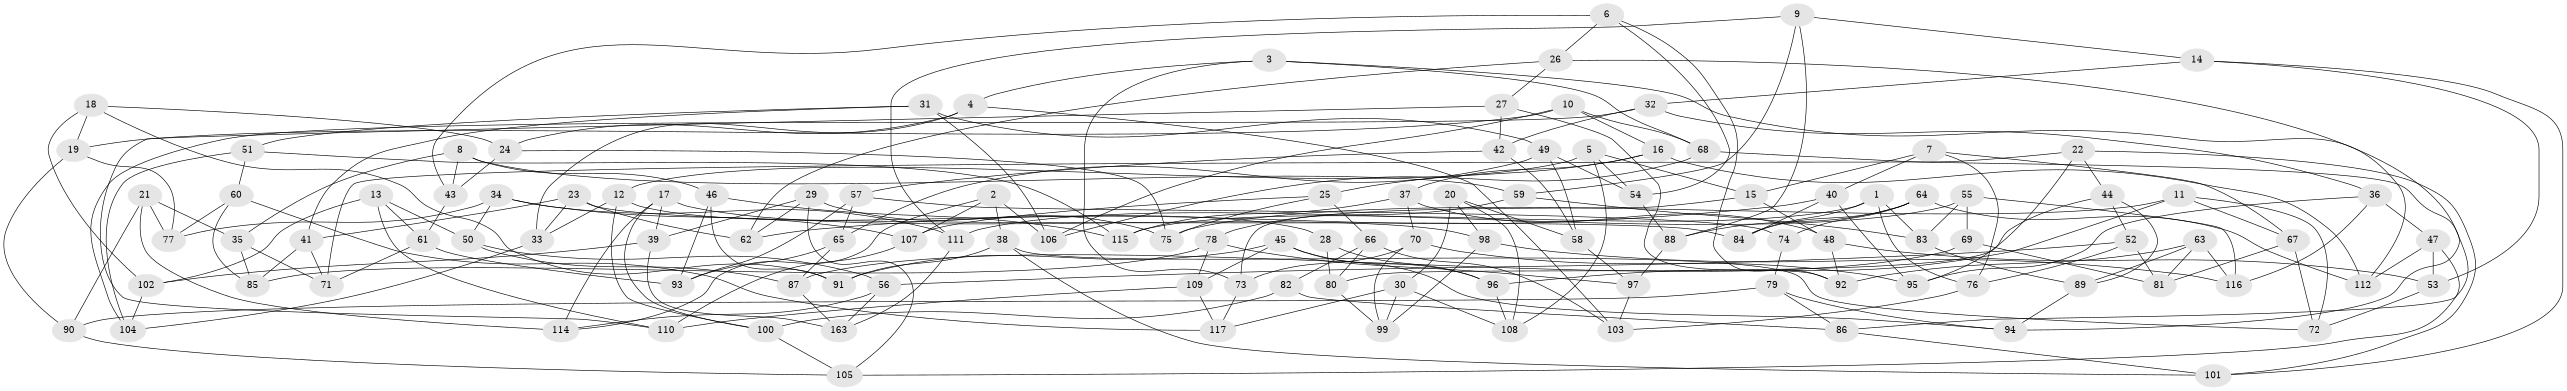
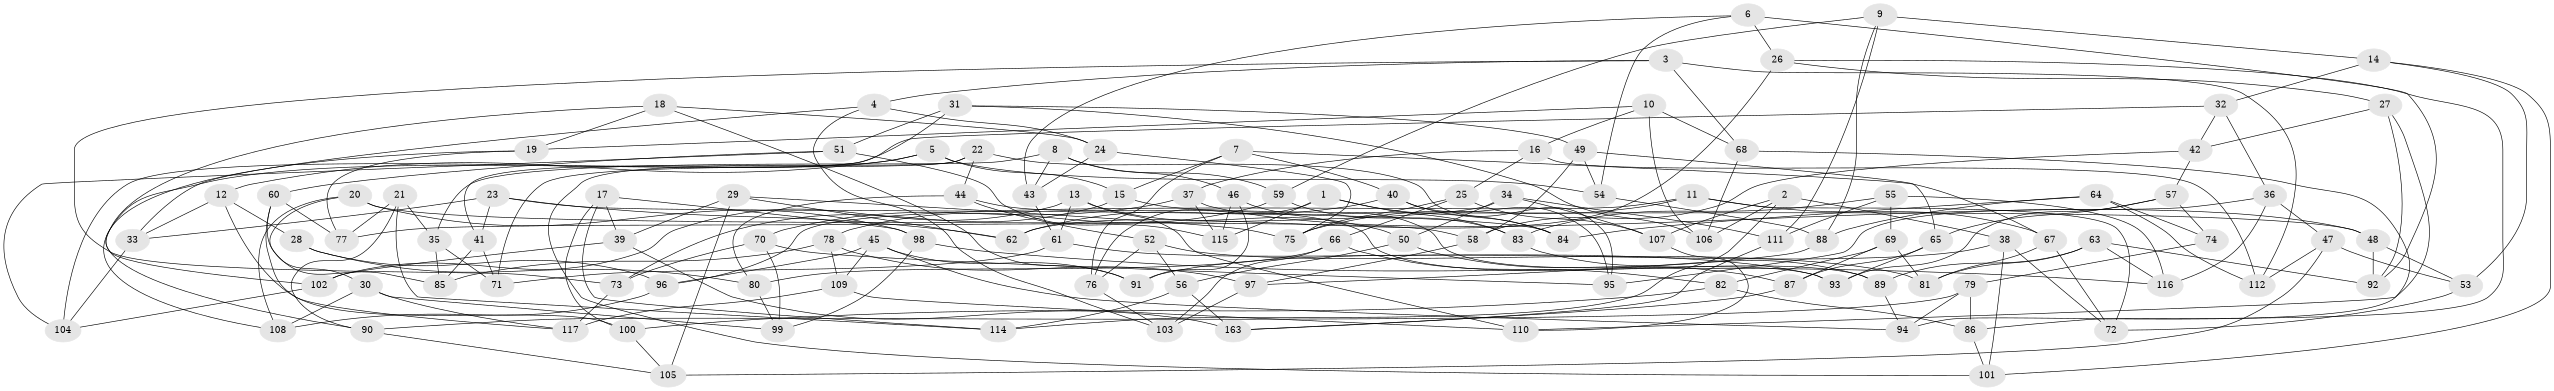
edge "69" -- "82": added
